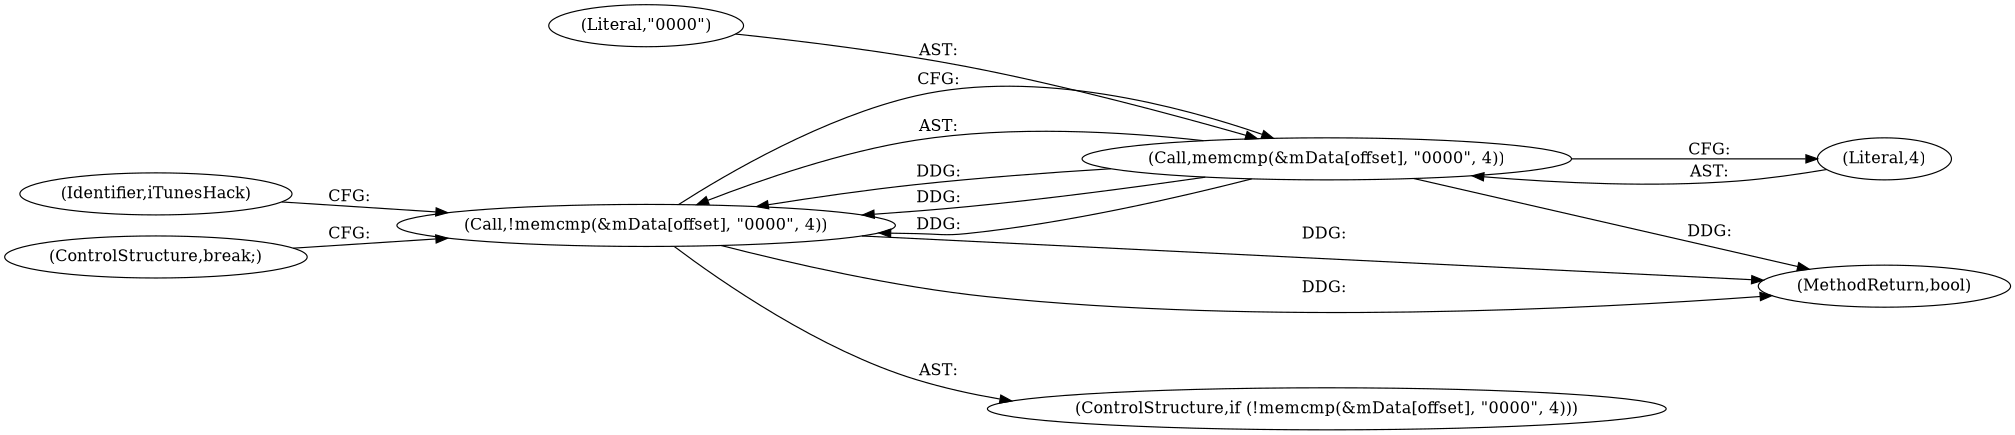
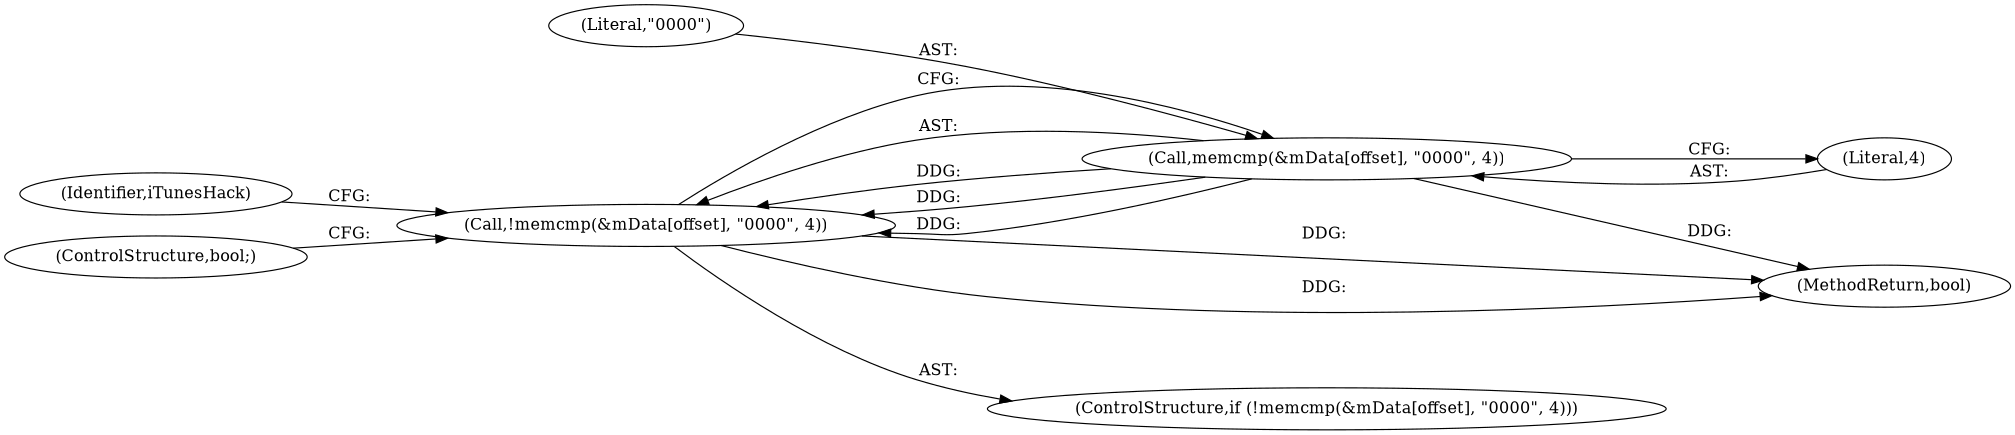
node "(ControlStructure,break;)": label "(ControlStructure,break;)" -> "(ControlStructure,bool;)"
